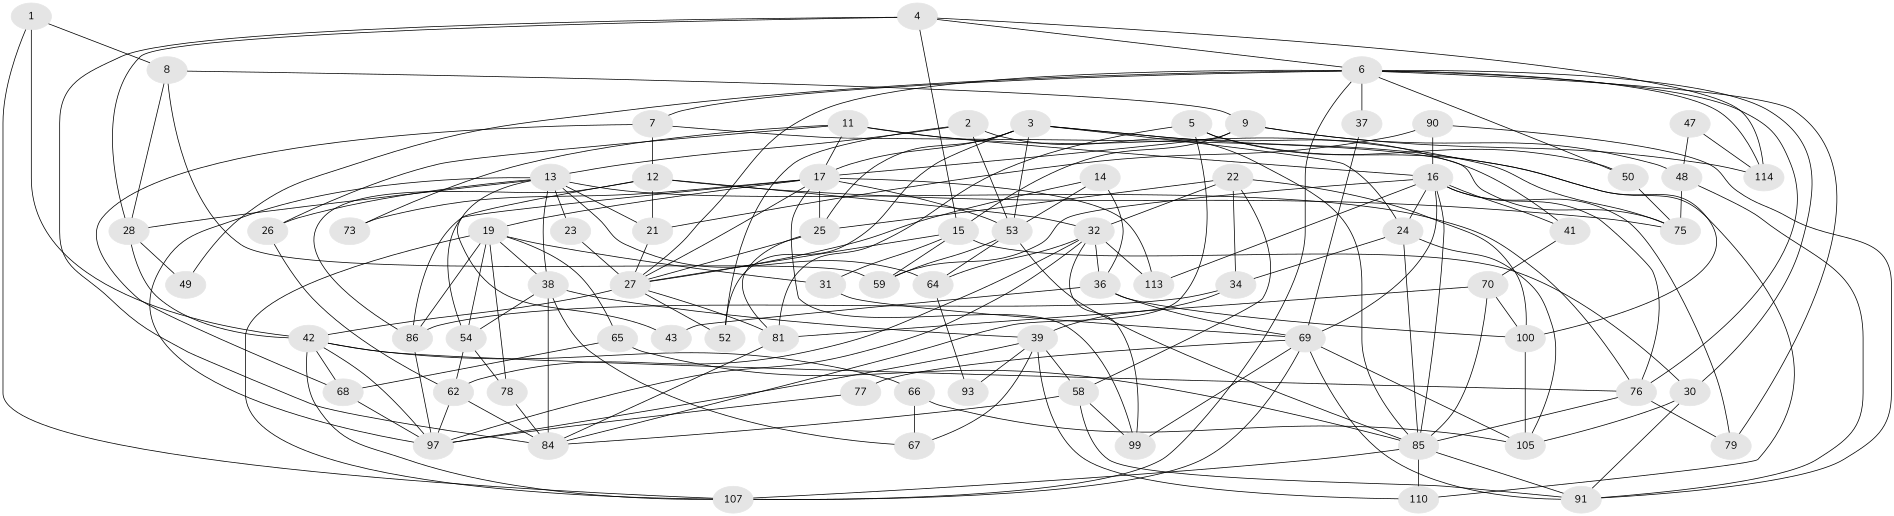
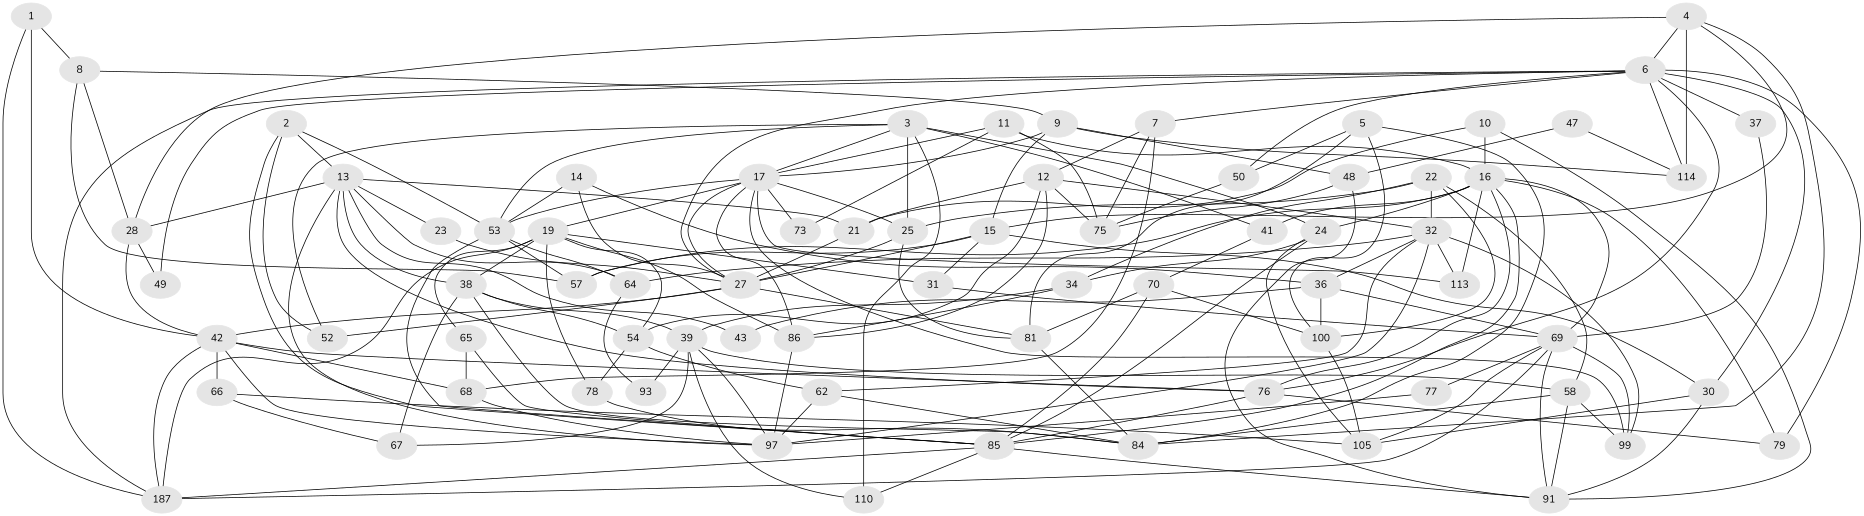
node "90": label "90" -> "10"
node "26": removed
node "59": label "59" -> "57"
node "107": label "107" -> "187"
